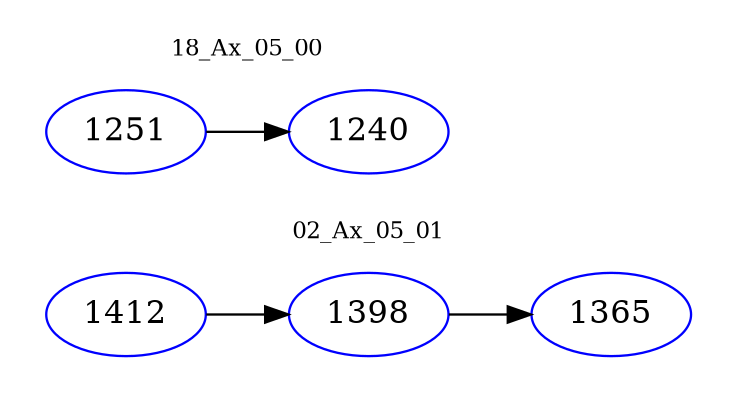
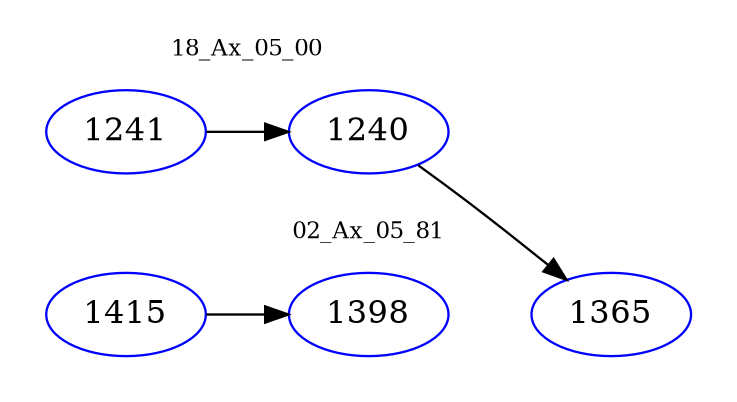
node "1251": label "1251" -> "1241"
cluster "02_Ax_05_01": label "02_Ax_05_01" -> "02_Ax_05_81"
node "1412": label "1412" -> "1415"
edge "1398" -> "1365": now "1240" -> "1365"
